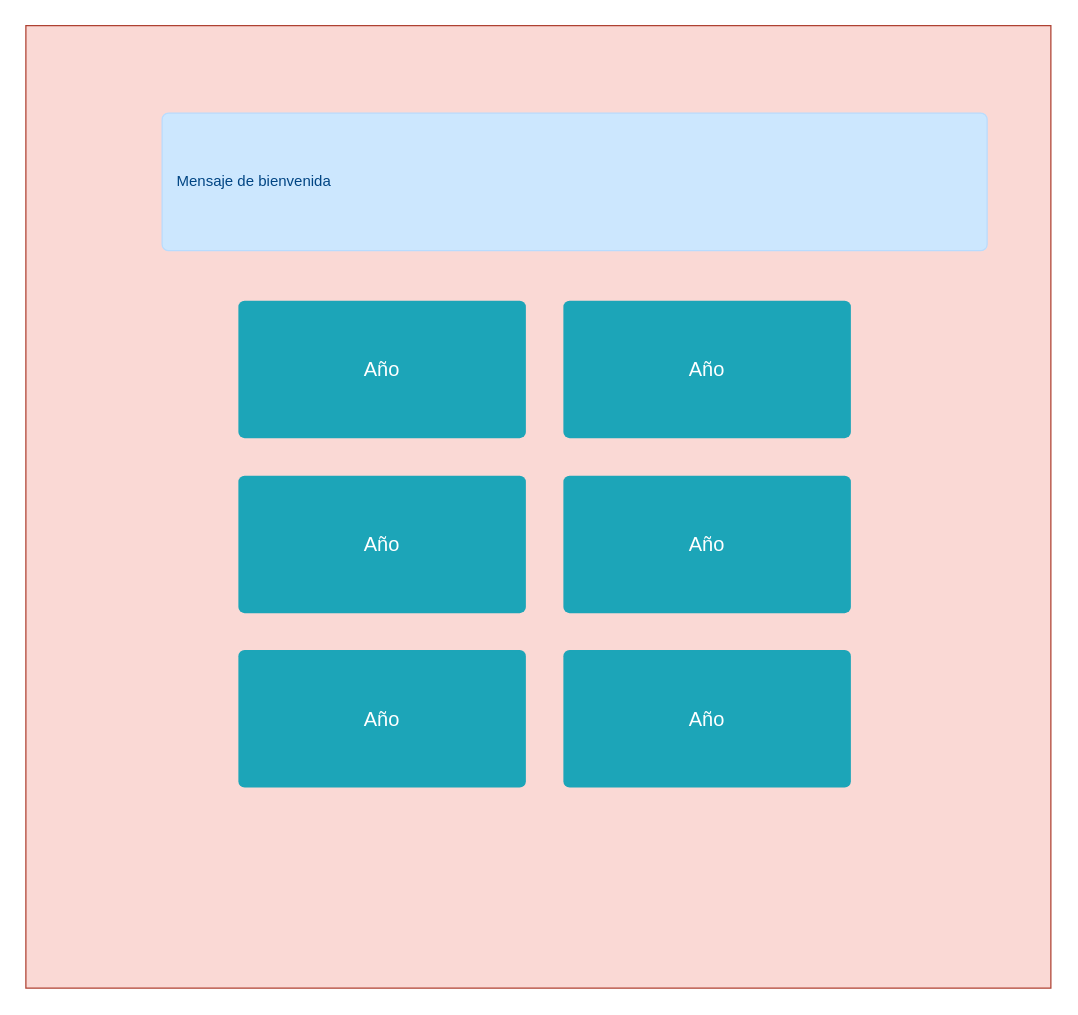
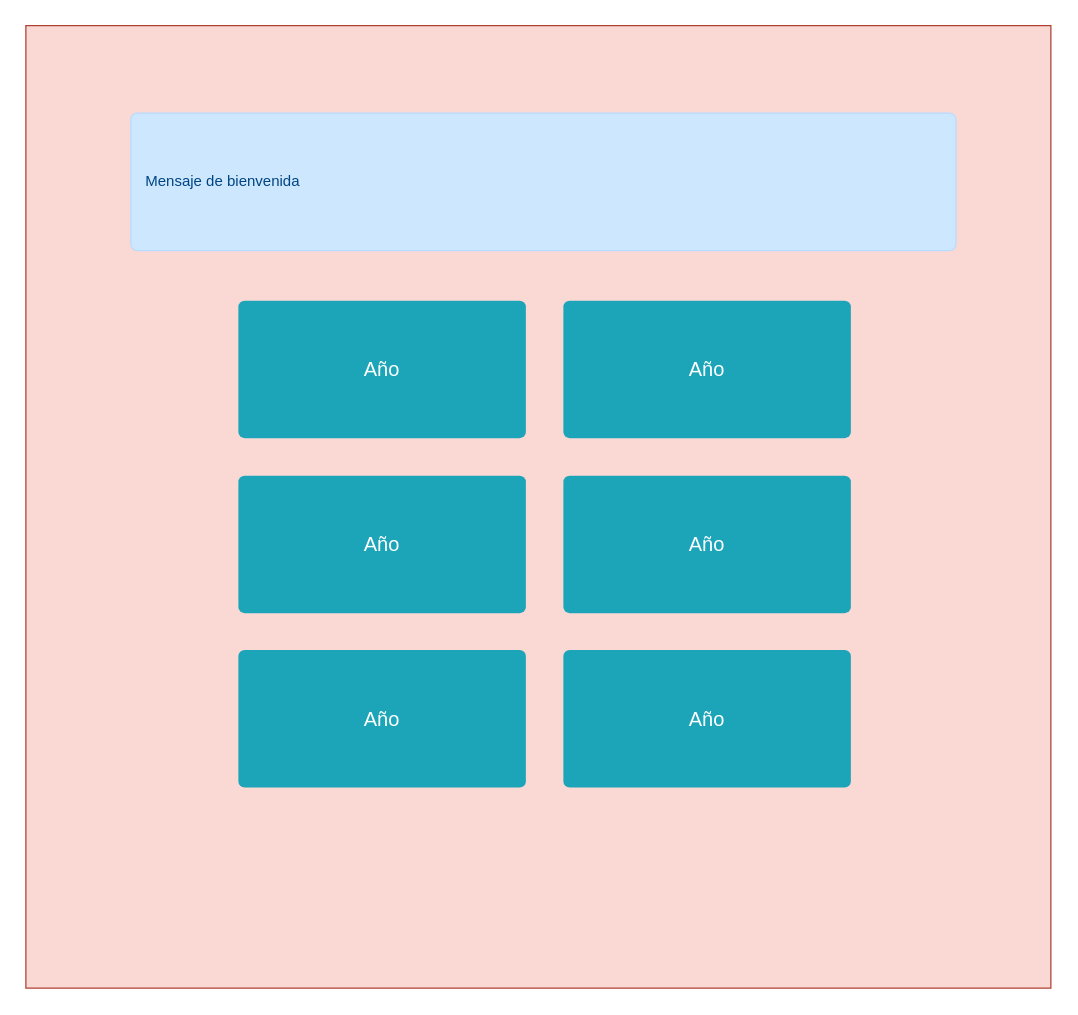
node "Mensaje de bienvenida": moved (574, 182) -> (543, 182)
